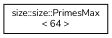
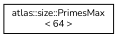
node "size::size::PrimesMax < 64 >": label "size::size::PrimesMax < 64 >" -> "atlas::size::PrimesMax < 64 >"
